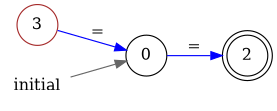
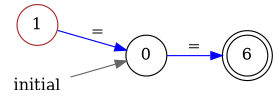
node "3": label "3" -> "1"
node "2": label "2" -> "6"
